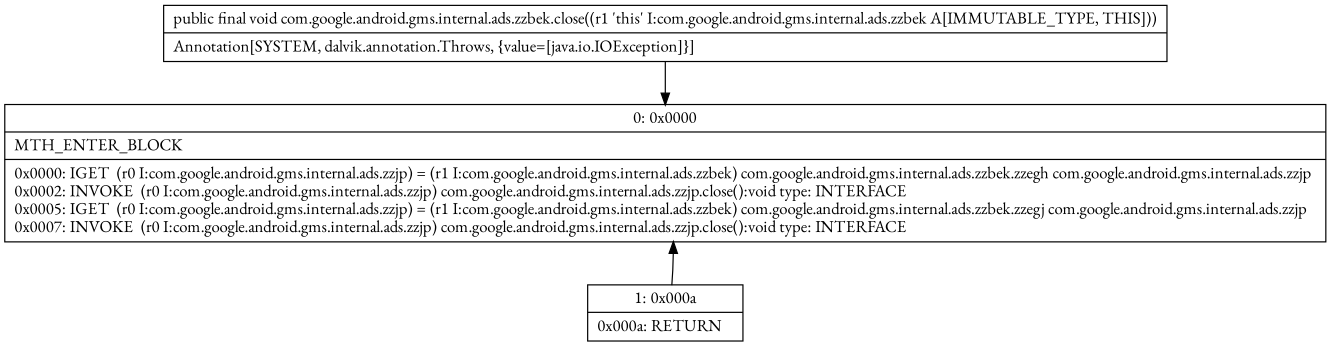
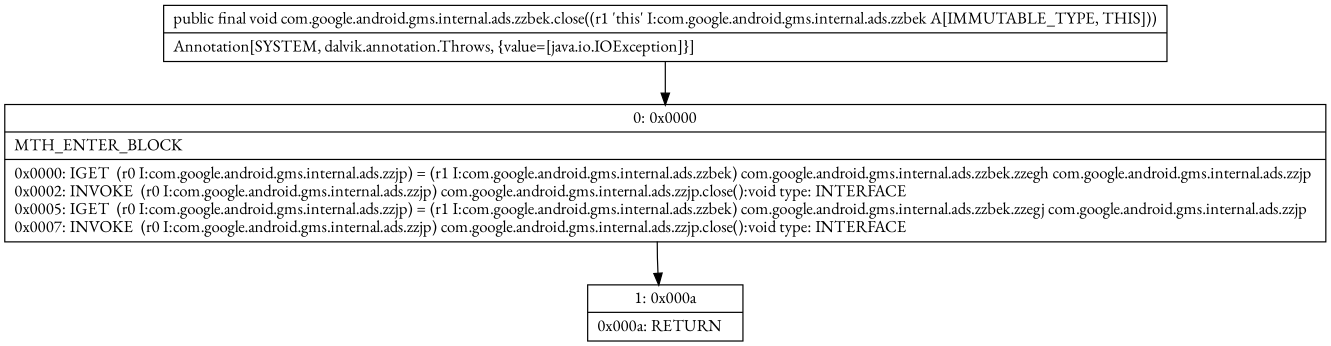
edge "1: 0x000a" -> "0: 0x0000": reversed
